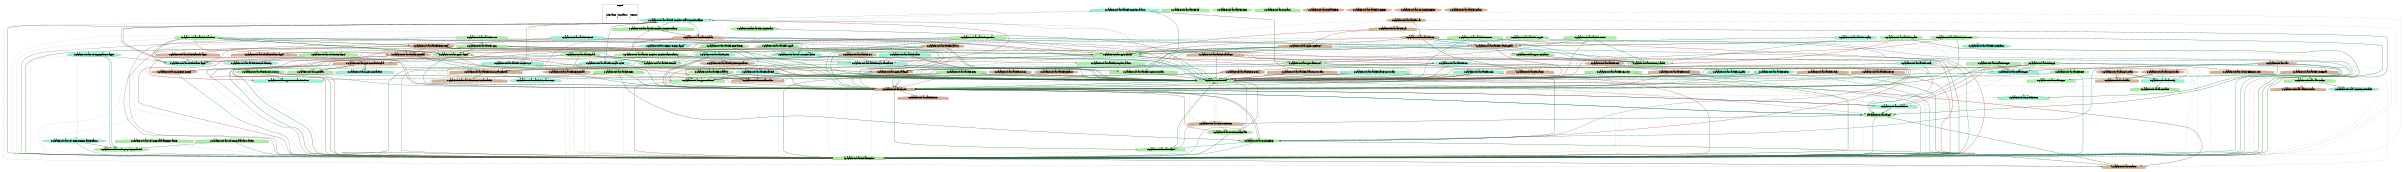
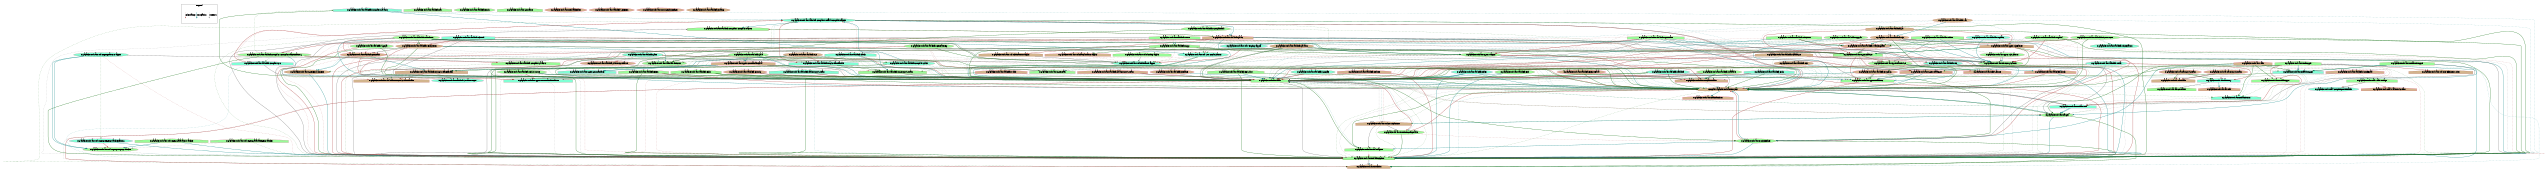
node "org.apache.tools.ant.regexp.MergingMapper": label "org.apache.tools.ant.regexp.MergingMapper" -> "org.apache.tools.ant.util.MergingMapper"
node "org.apache.tools.ant.taskdefs.ExecuteWatchdog": removed
node "org.apache.tools.ant.XmlLogger": shape ellipse -> house
node "org.apache.tools.ant.types.DataType": shape ellipse -> house
node "org.apache.tools.ant.Project": label "org.apache.tools.ant.Project" -> "compilers.apache.tools.ant.Project"
node "org.apache.tools.tar.TarUtils": added
node "mail.apache.tools.ant.Target": label "mail.apache.tools.ant.Target" -> "org.apache.tools.ant.Target"
